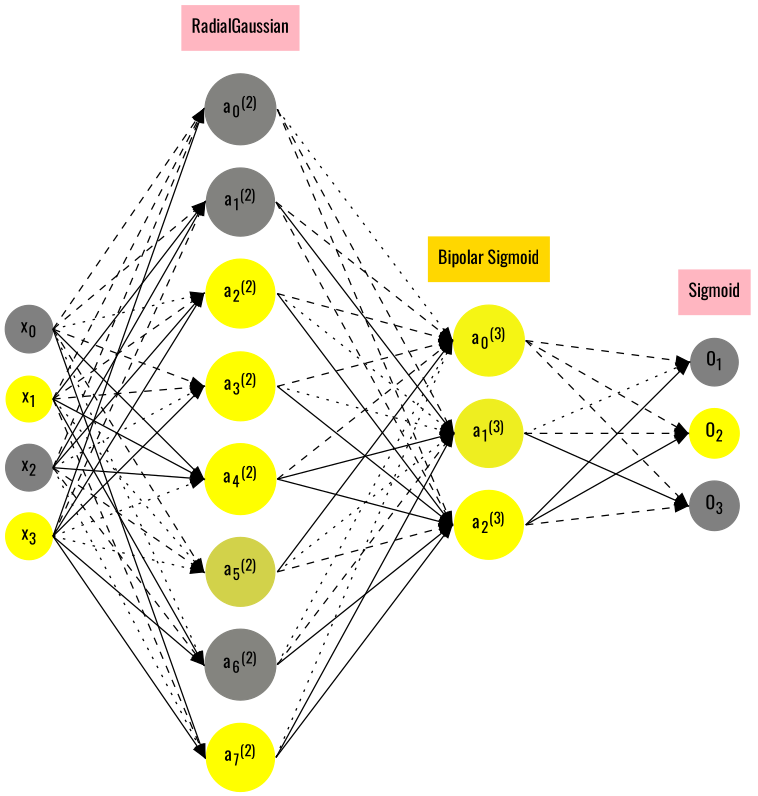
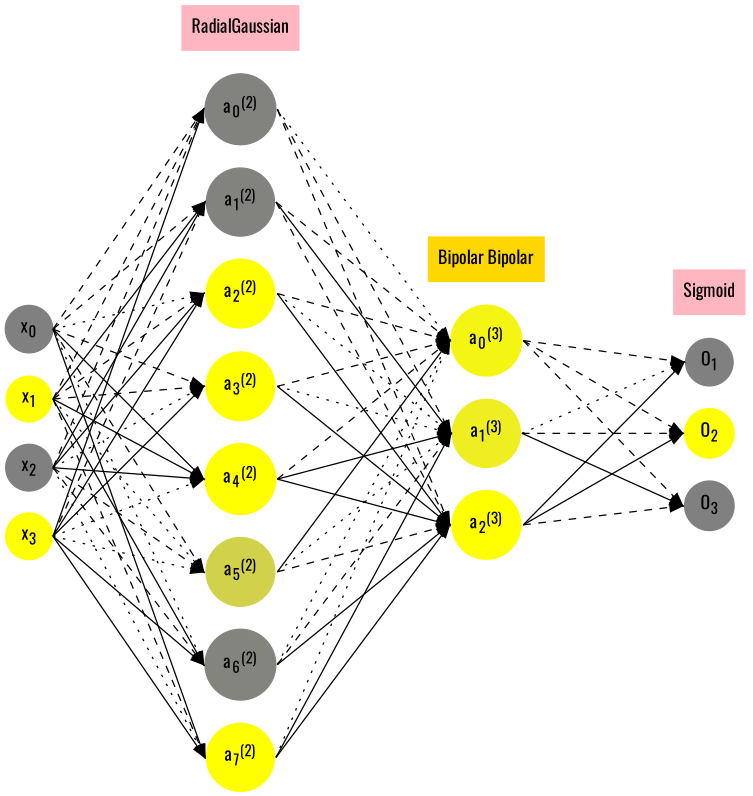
node "Bipolar Sigmoid": label "Bipolar Sigmoid" -> "Bipolar Bipolar"
